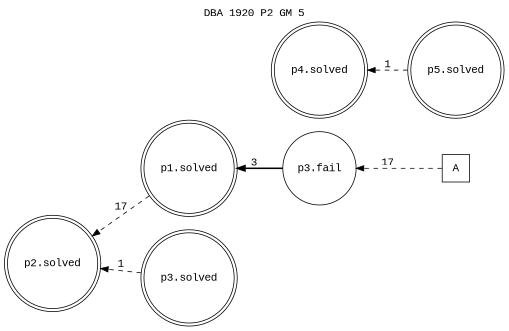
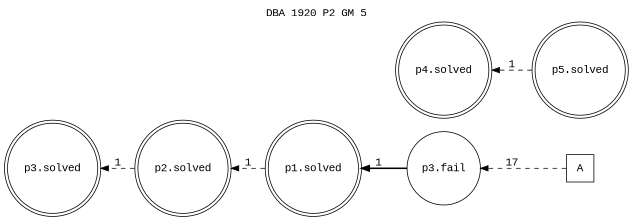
edge "p3.fail" -> "p1.solved": label "3" -> "1"
edge "p1.solved" -> "p2.solved": label "17" -> "1"
edge "p3.solved" -> "p2.solved": reversed
